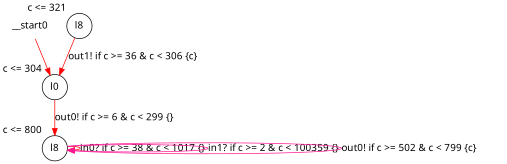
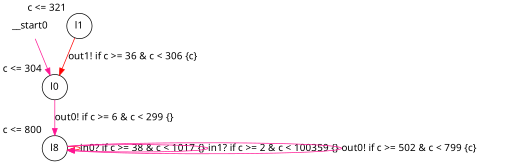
node "l8 c <= 321": label "l8 c <= 321" -> "l1 c <= 321"
edge "__start0" -> "l0 c <= 304": color red -> deeppink
edge "l0 c <= 304" -> "l8 c <= 800": color red -> deeppink
